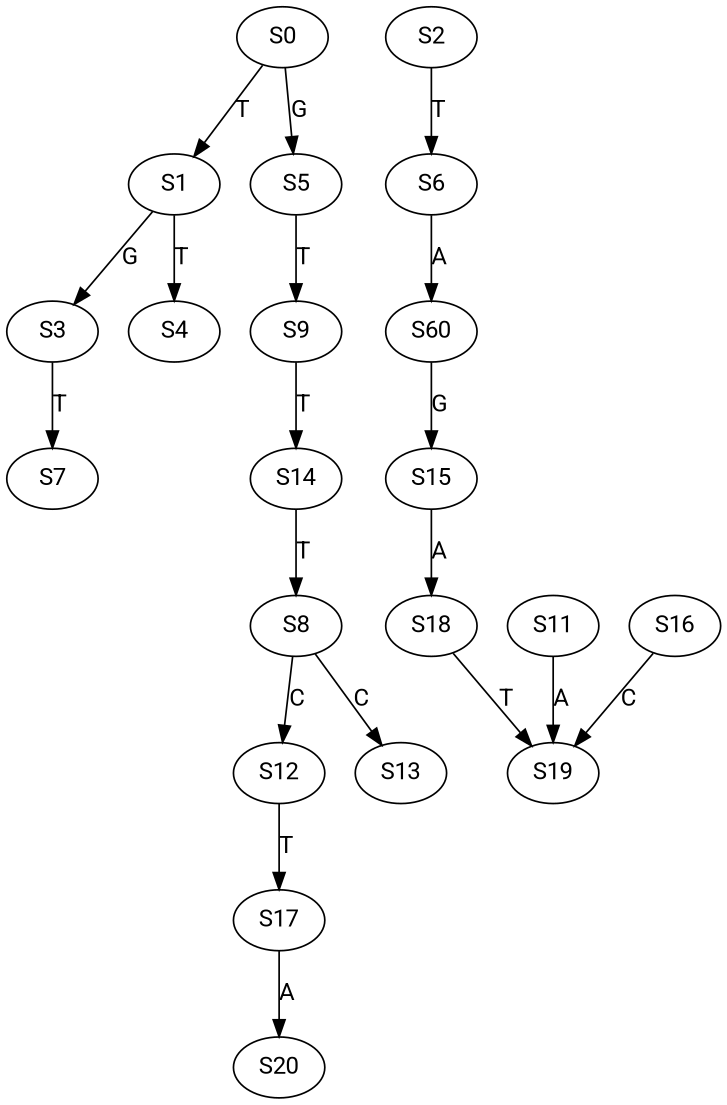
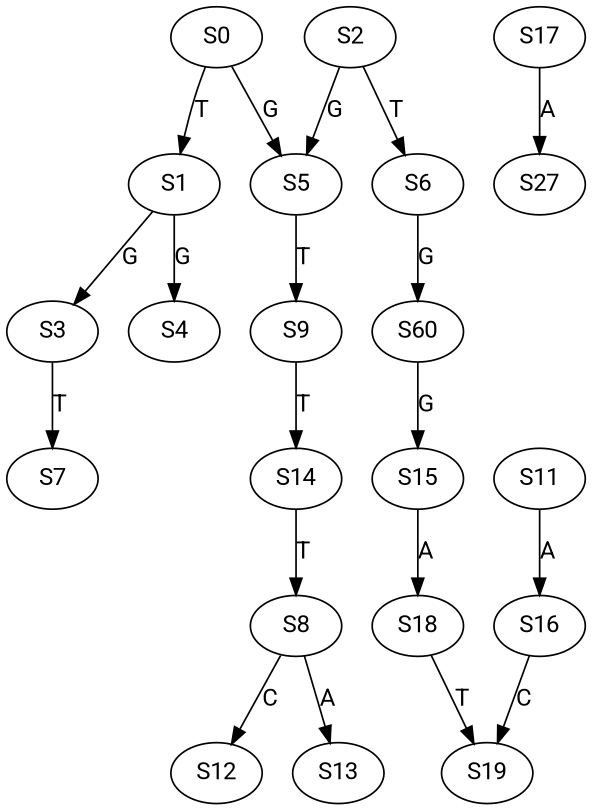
edge "S2" -> "S5": added, label "G"
edge "S1" -> "S4": label "T" -> "G"
edge "S6" -> "S60": label "A" -> "G"
edge "S11" -> "S19": now "S11" -> "S16"
edge "S8" -> "S13": label "C" -> "A"
edge "S12" -> "S17": removed, label "T"
node "S20": label "S20" -> "S27"
